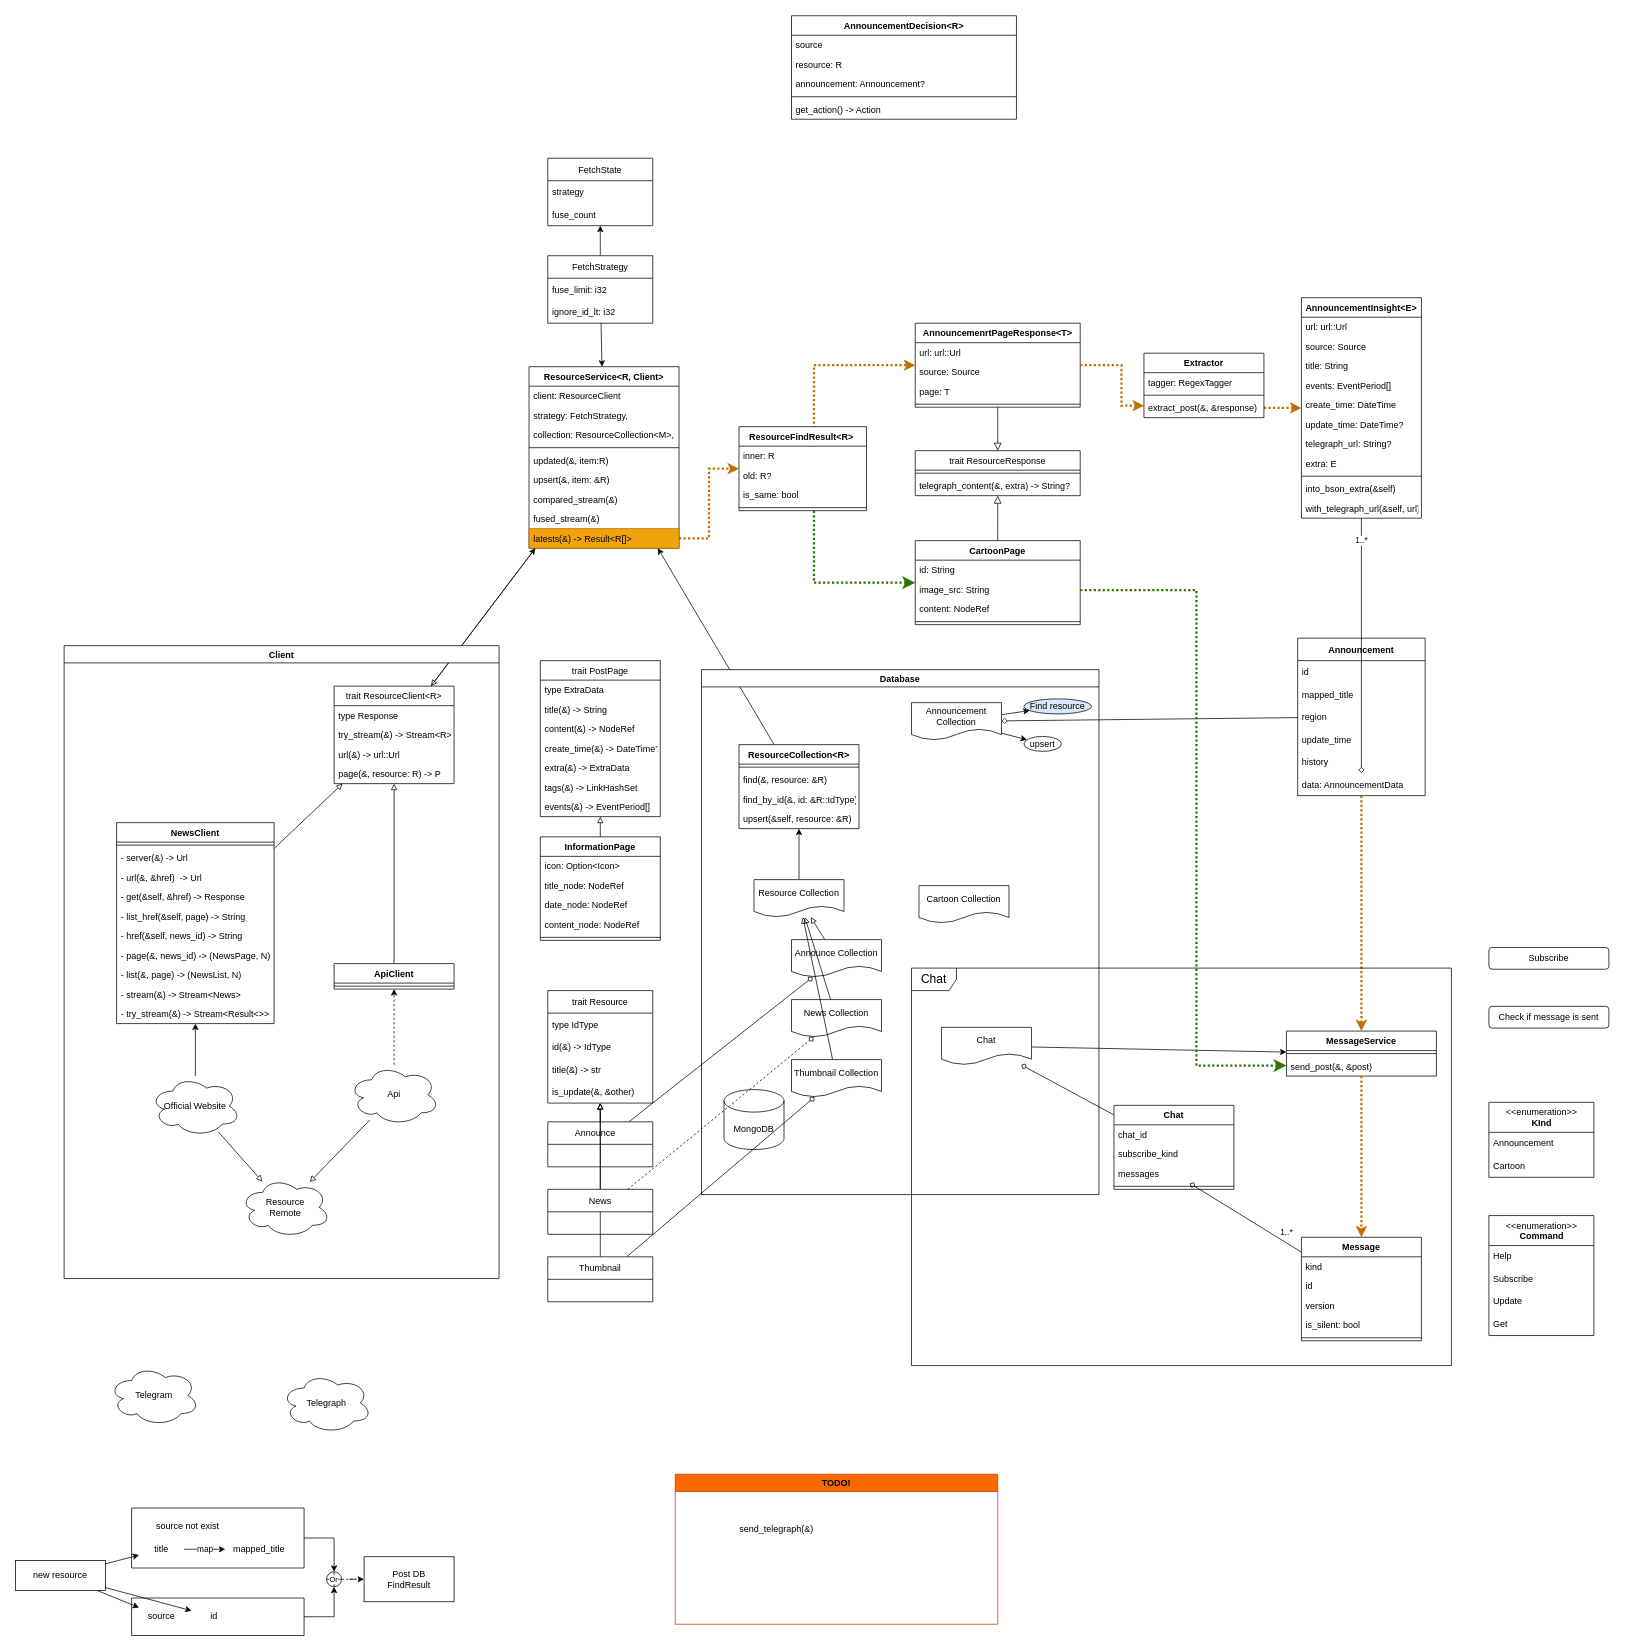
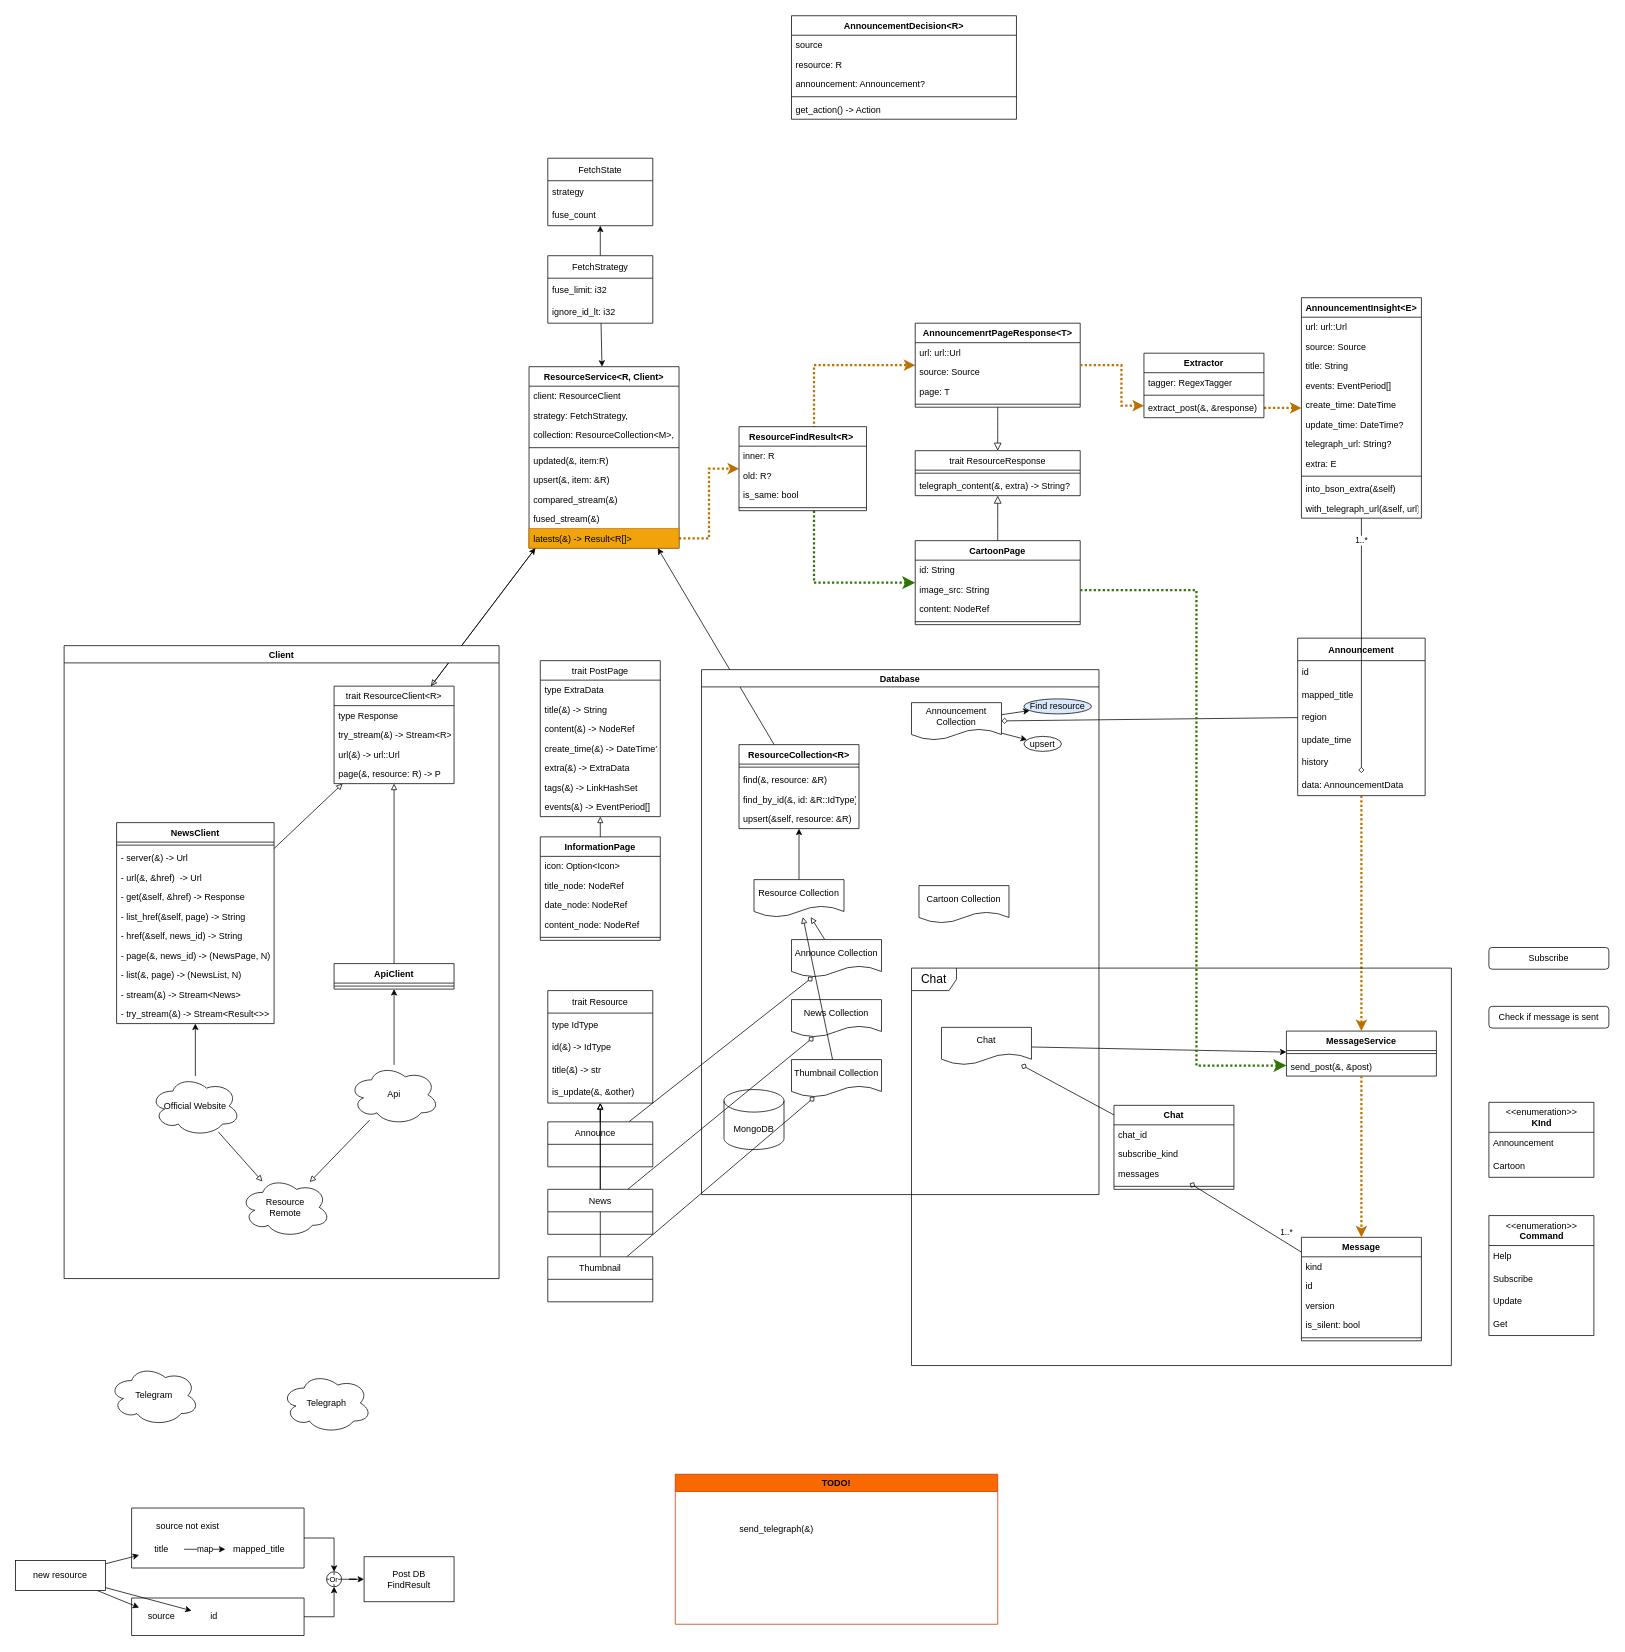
edge "News Collection" -> "Resource Collection": removed
edge "Api" -> "ApiClient": style dashed -> solid
edge "News" -> "News Collection": style dashed -> solid
edge "Or" -> "Post DB FindResult": style dashed -> solid
